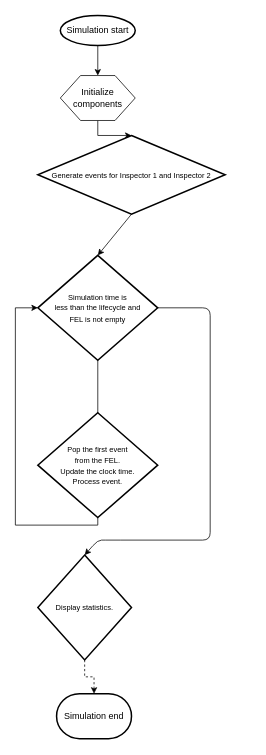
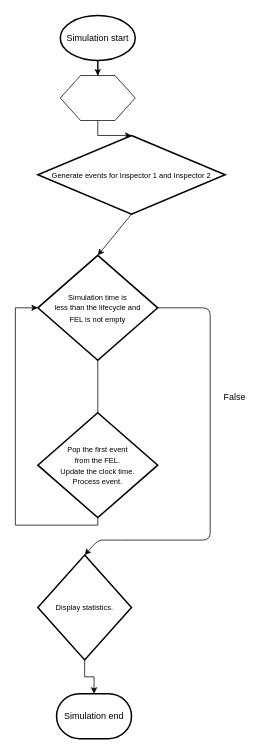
node "Simulation start": size 75x30 -> 75x45
node "Initialize components": removed
node "False": added
edge "Display statistics." -> "Simulation end": style dashed -> solid
